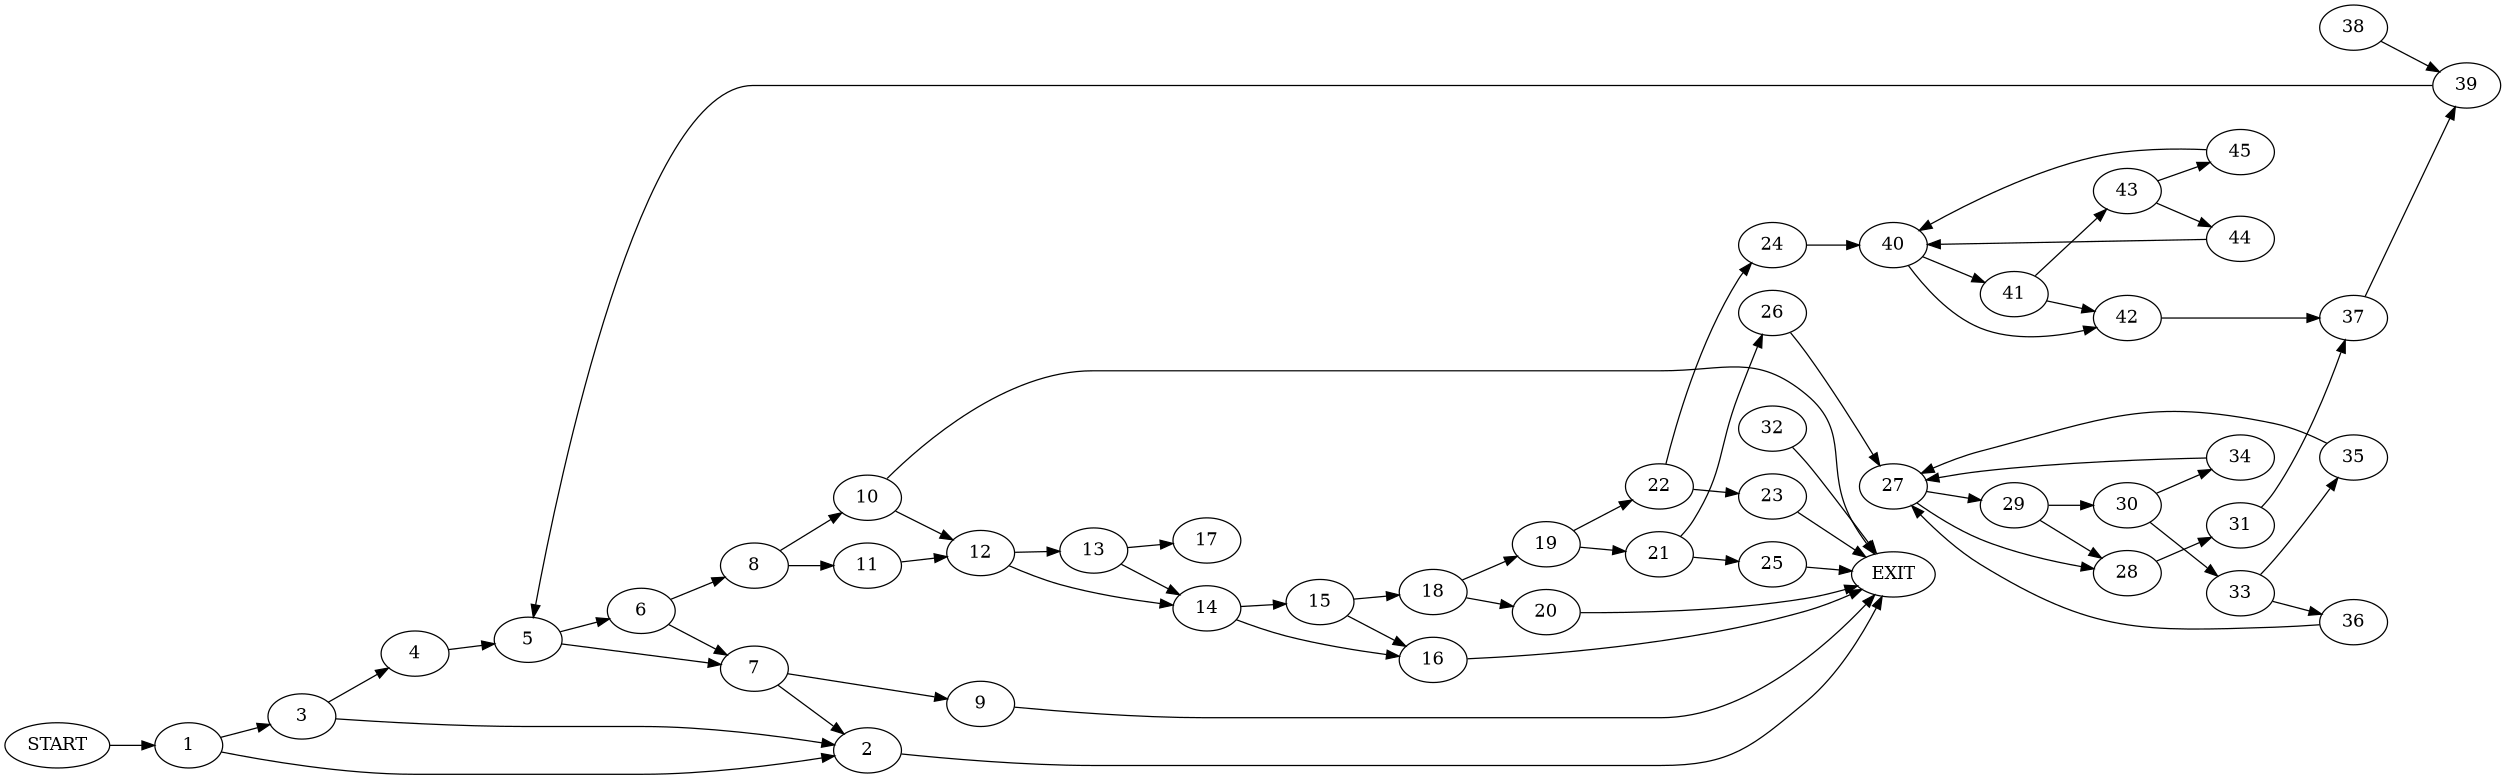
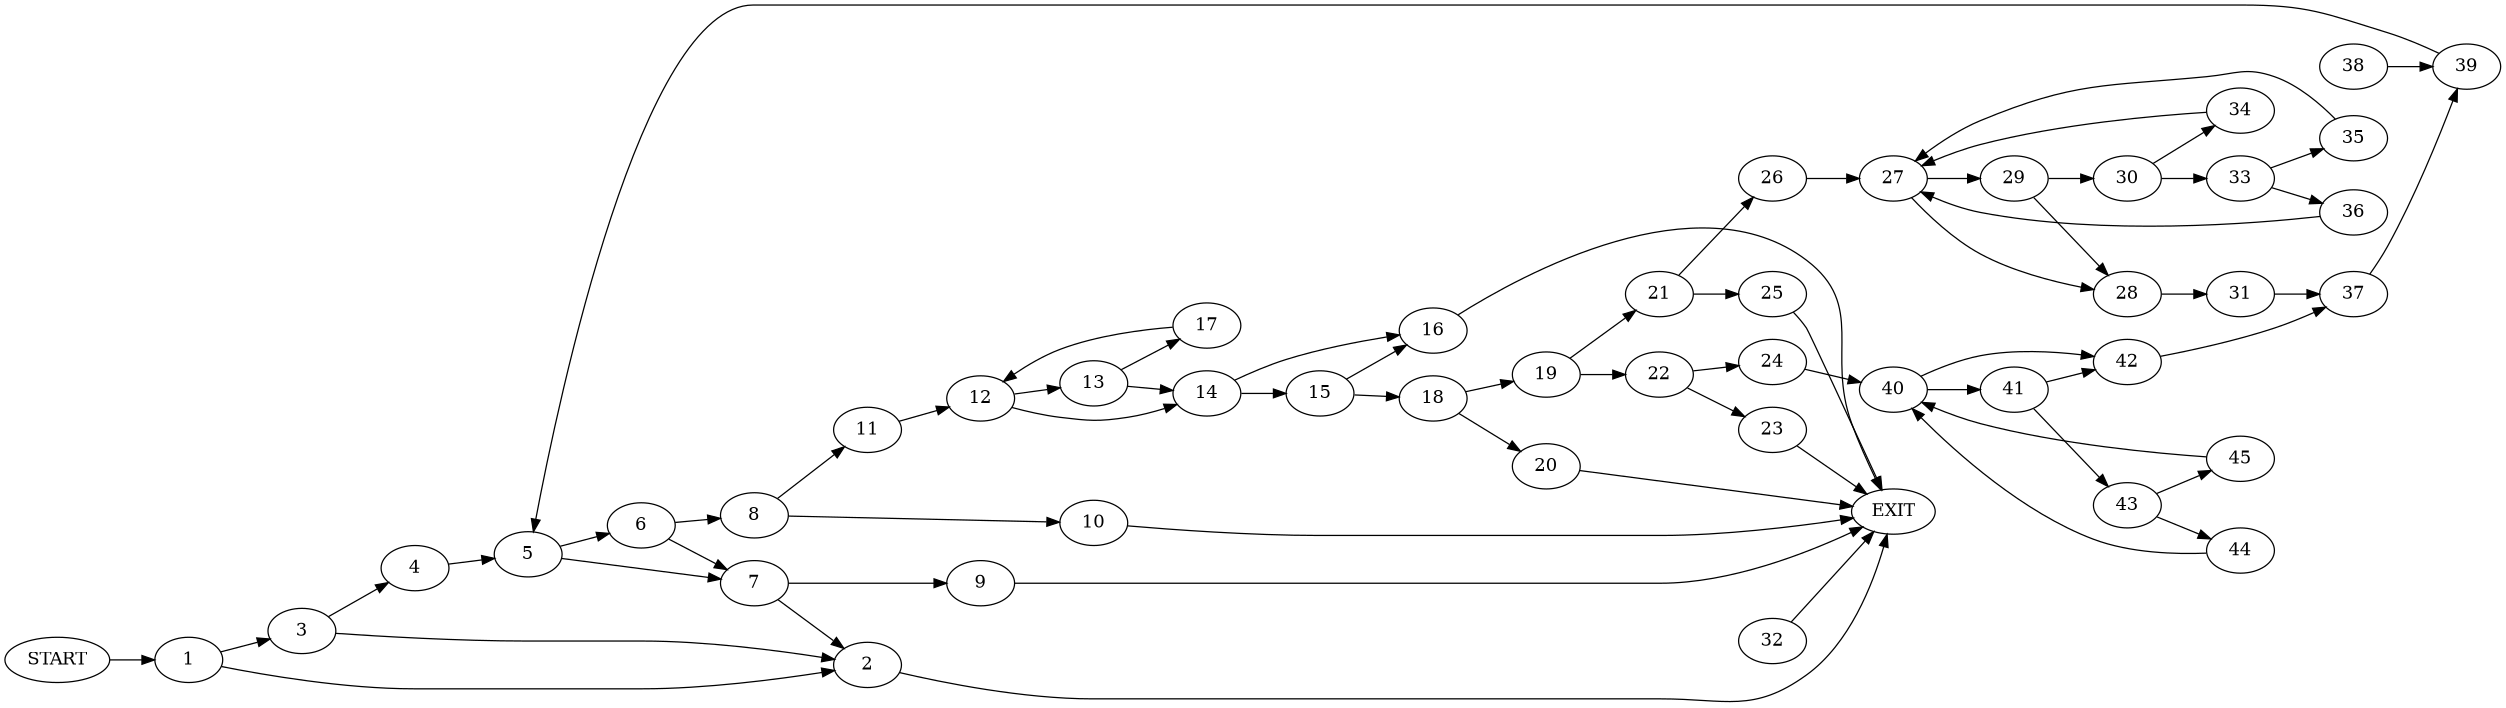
edge "10" -> "12": now "17" -> "12"
